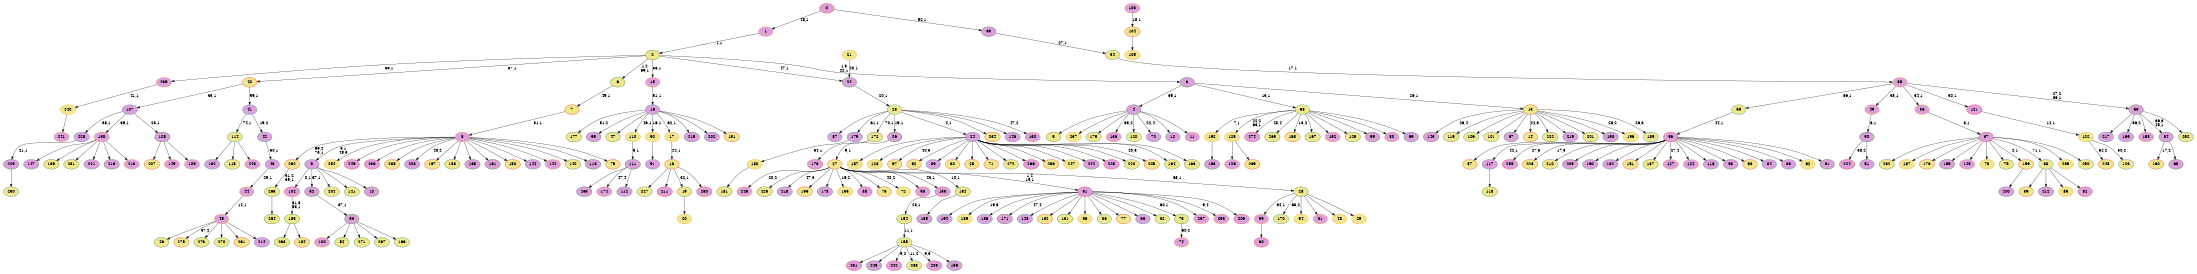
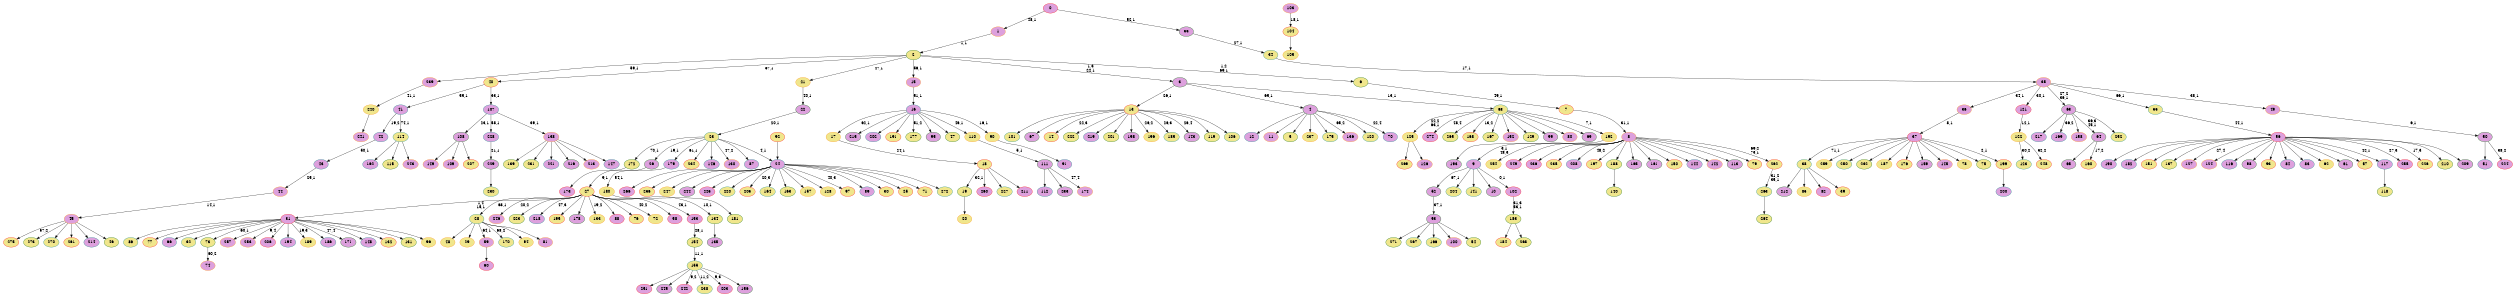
edge "2" -> "22": now "2" -> "21"
edge "8" -> "140": now "188" -> "140"
edge "24" -> "92": reversed
